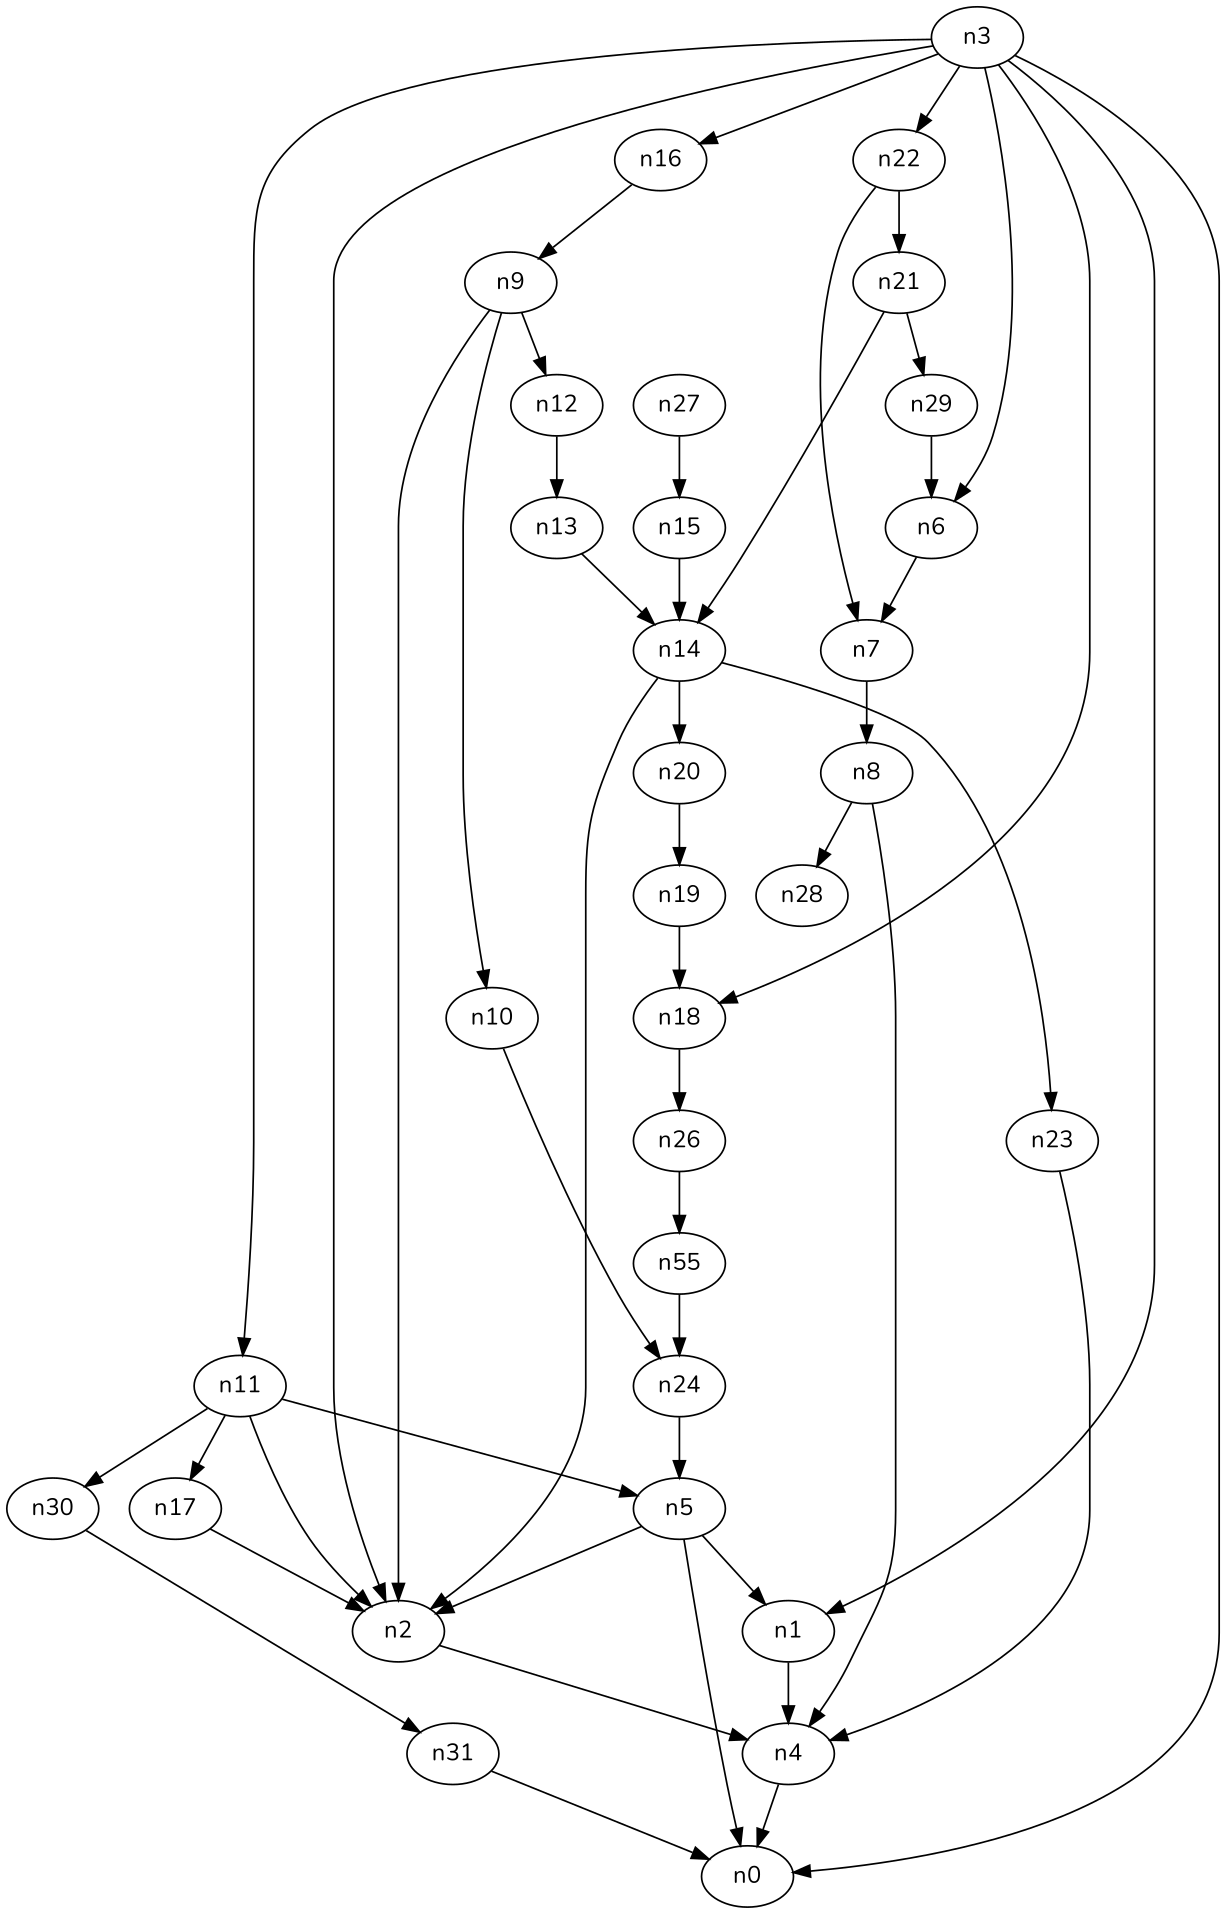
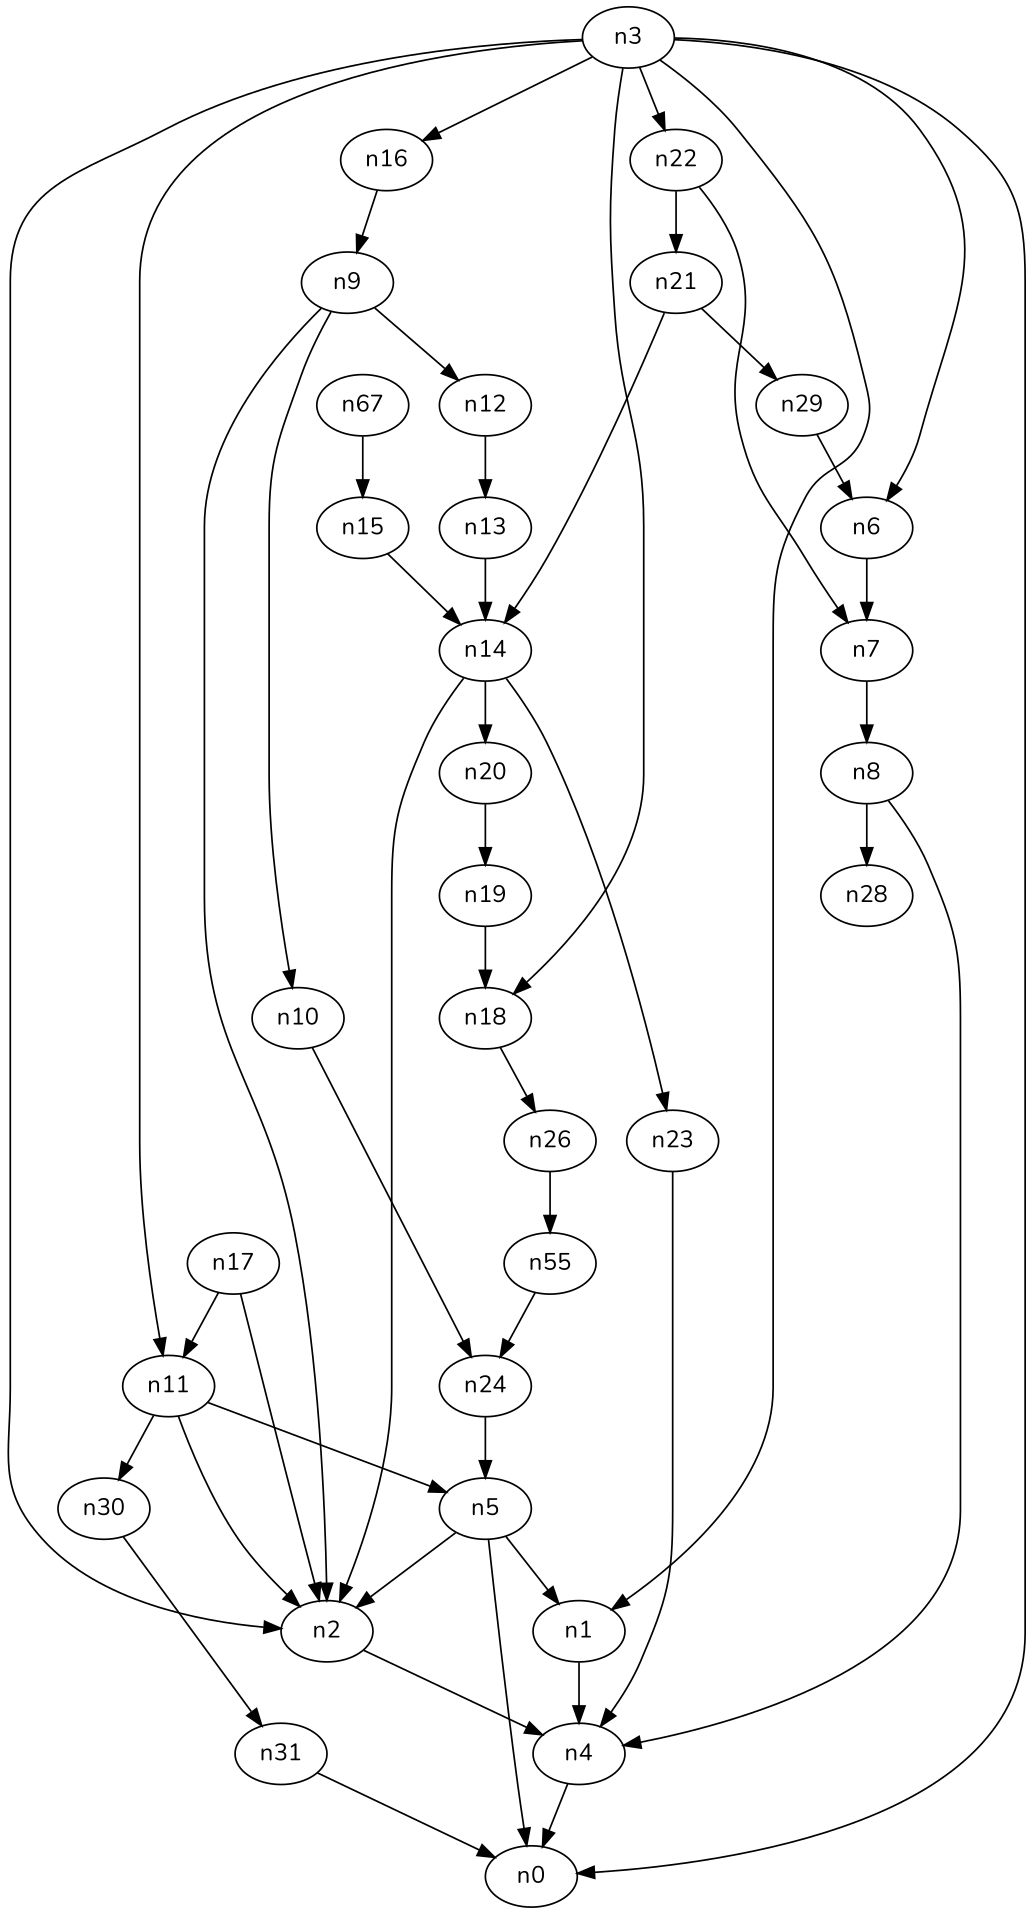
node "n27": label "n27" -> "n67"
edge "n11" -> "n17": reversed
